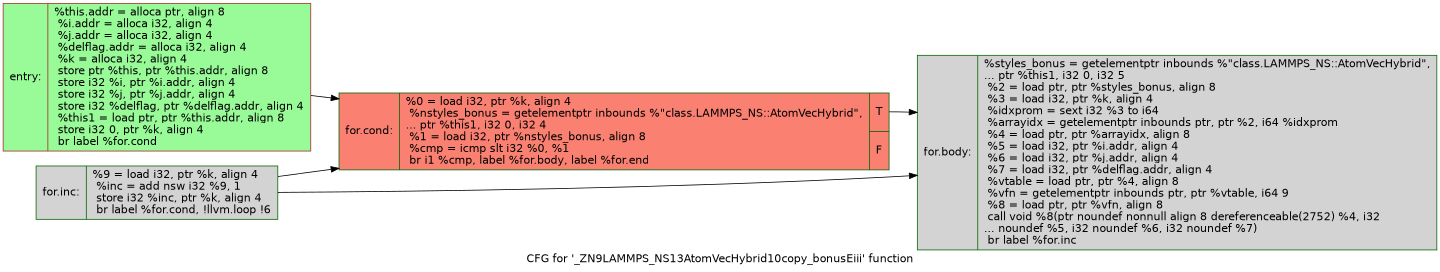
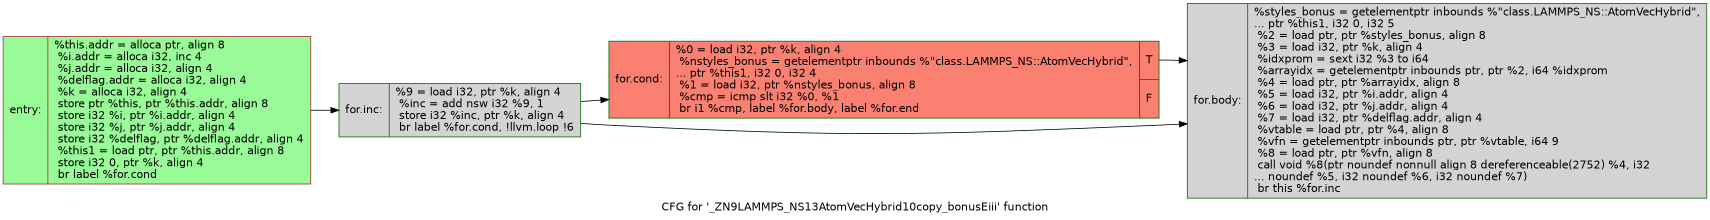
node "entry:": text "%i.addr = alloca i32, align 4" -> "%i.addr = alloca i32, inc 4"
edge "entry:" -> "for.cond:": now "entry:" -> "for.inc:"
node "for.body:": text "br label %for.inc" -> "br this %for.inc"
